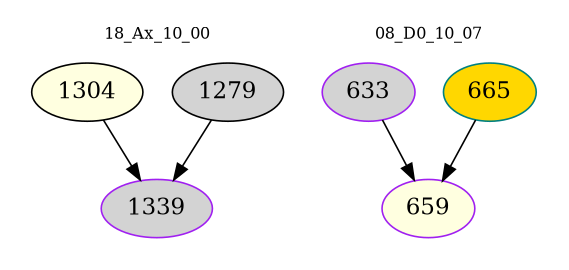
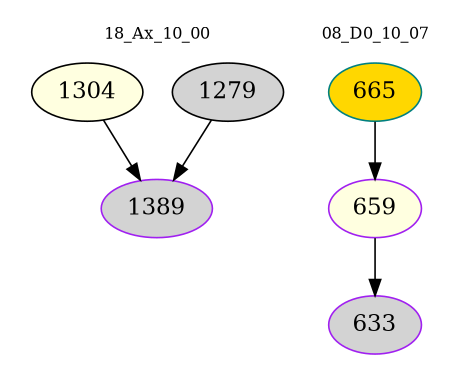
edge "633" -> "659": reversed
node "1339": label "1339" -> "1389"
